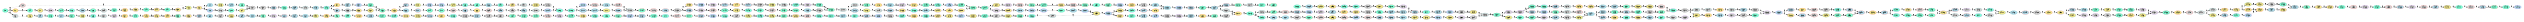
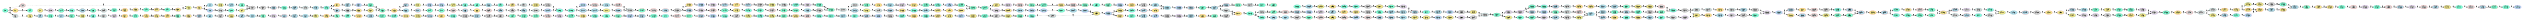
edge "S4" -> "S7": removed, label "A"
